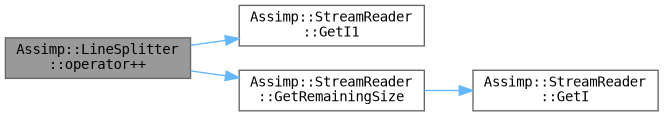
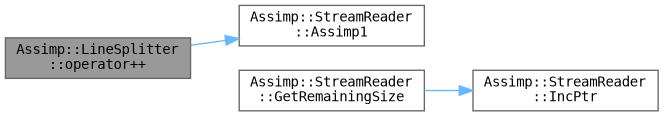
node "Assimp::StreamReader ::GetI1": label "Assimp::StreamReader ::GetI1" -> "Assimp::StreamReader ::Assimp1"
edge "Assimp::LineSplitter ::operator++" -> "Assimp::StreamReader ::GetRemainingSize": removed
node "Assimp::StreamReader ::GetI": label "Assimp::StreamReader ::GetI" -> "Assimp::StreamReader ::IncPtr"
